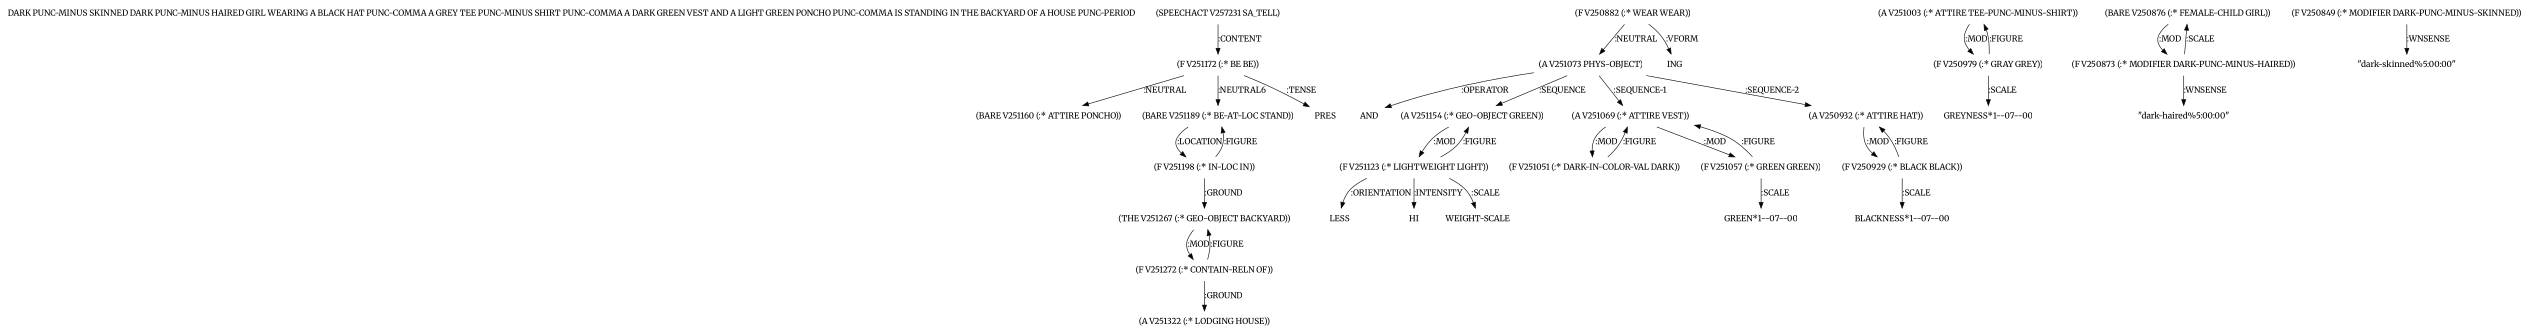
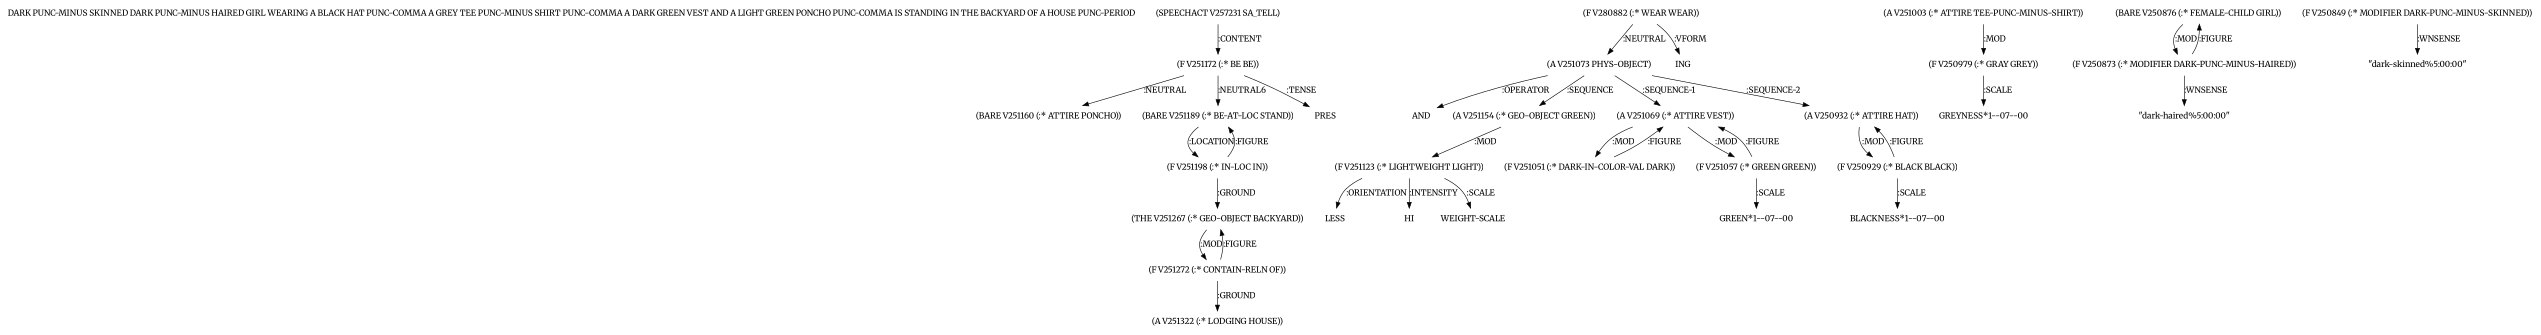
node "(F V250882 (:* WEAR WEAR))": label "(F V250882 (:* WEAR WEAR))" -> "(F V280882 (:* WEAR WEAR))"
edge "(F V250873 (:* MODIFIER DARK-PUNC-MINUS-HAIRED))" -> "(BARE V250876 (:* FEMALE-CHILD GIRL))": label ":SCALE" -> ":FIGURE"
edge "(F V250979 (:* GRAY GREY))" -> "(A V251003 (:* ATTIRE TEE-PUNC-MINUS-SHIRT))": removed, label ":FIGURE"
edge "(F V251123 (:* LIGHTWEIGHT LIGHT))" -> "(A V251154 (:* GEO-OBJECT GREEN))": removed, label ":FIGURE"
